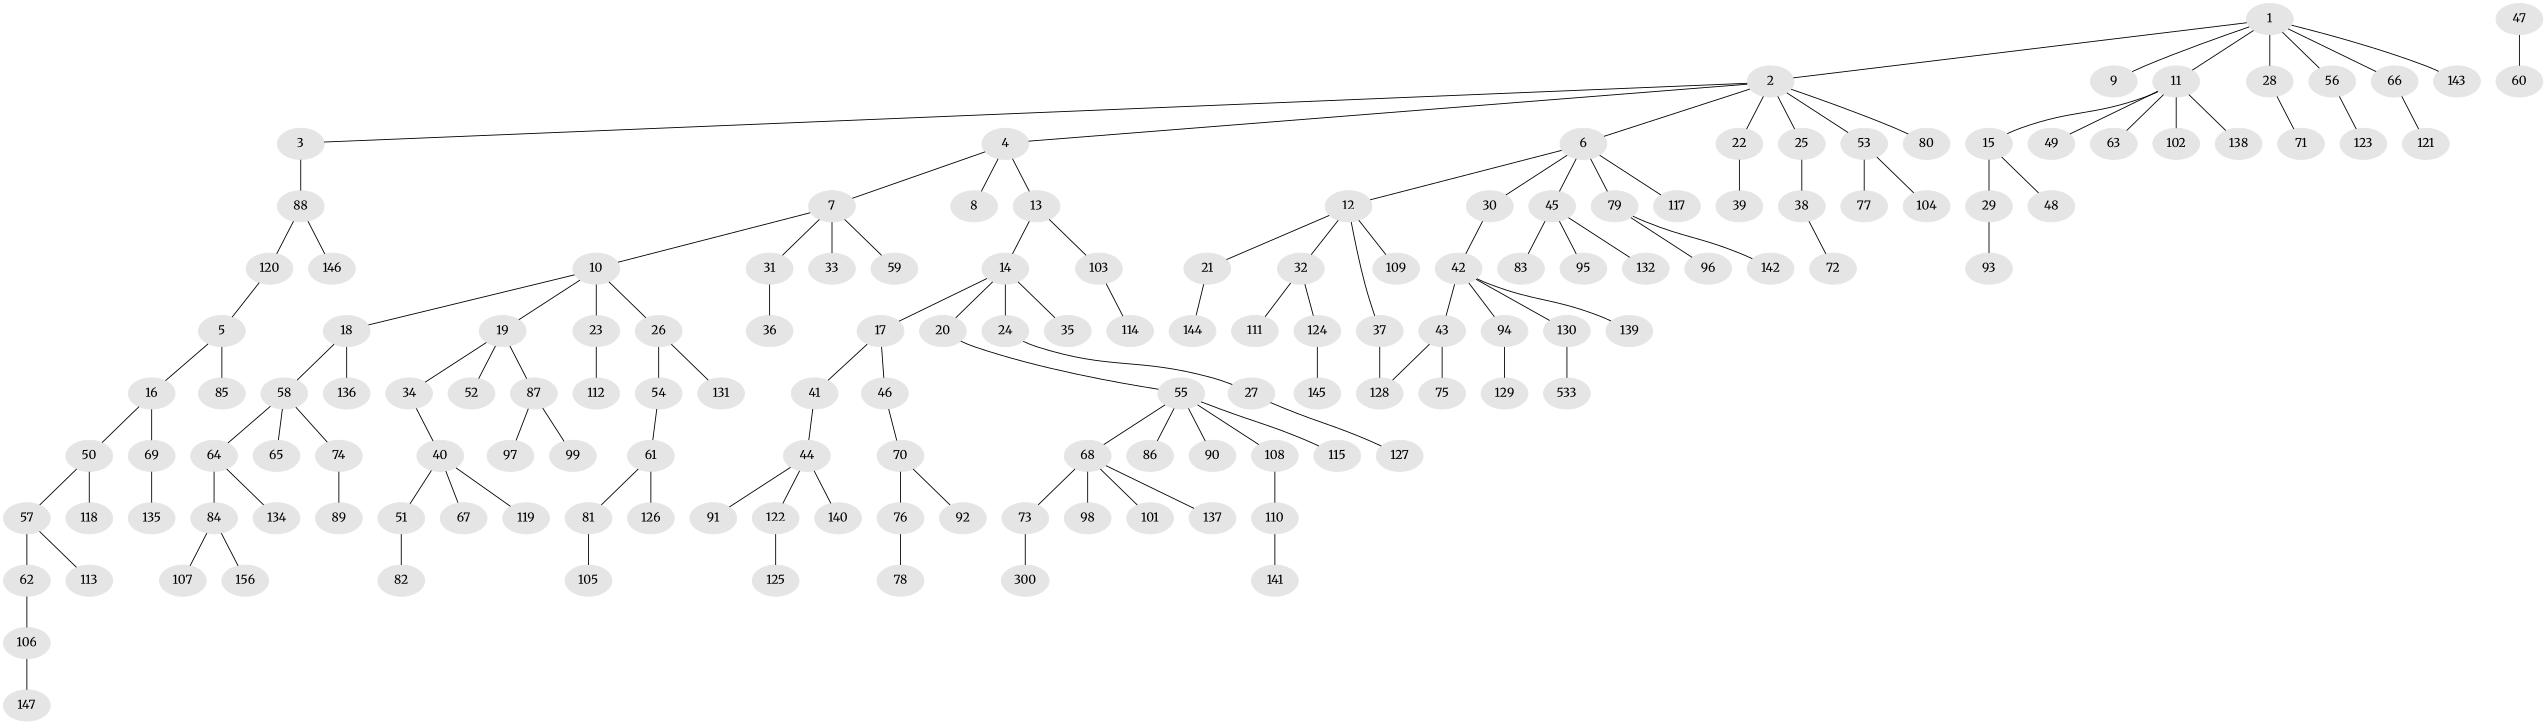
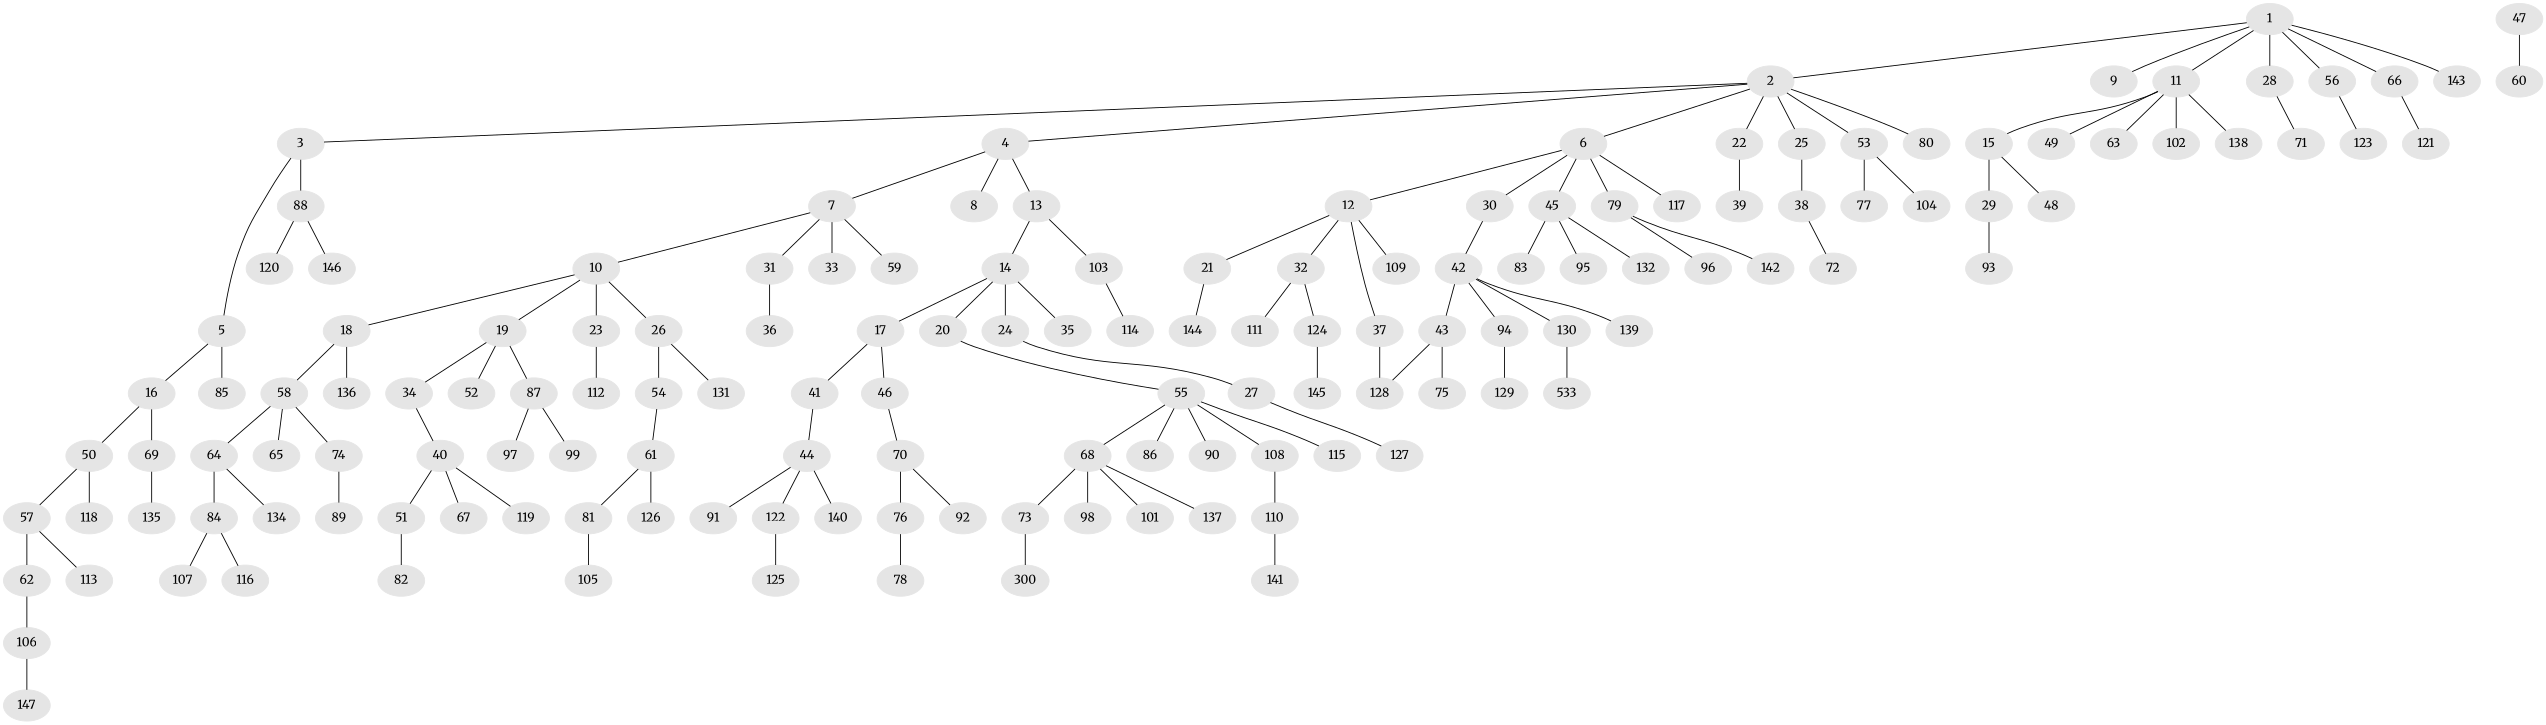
edge "120" -- "5": now "3" -- "5"
node "156": label "156" -> "116"
